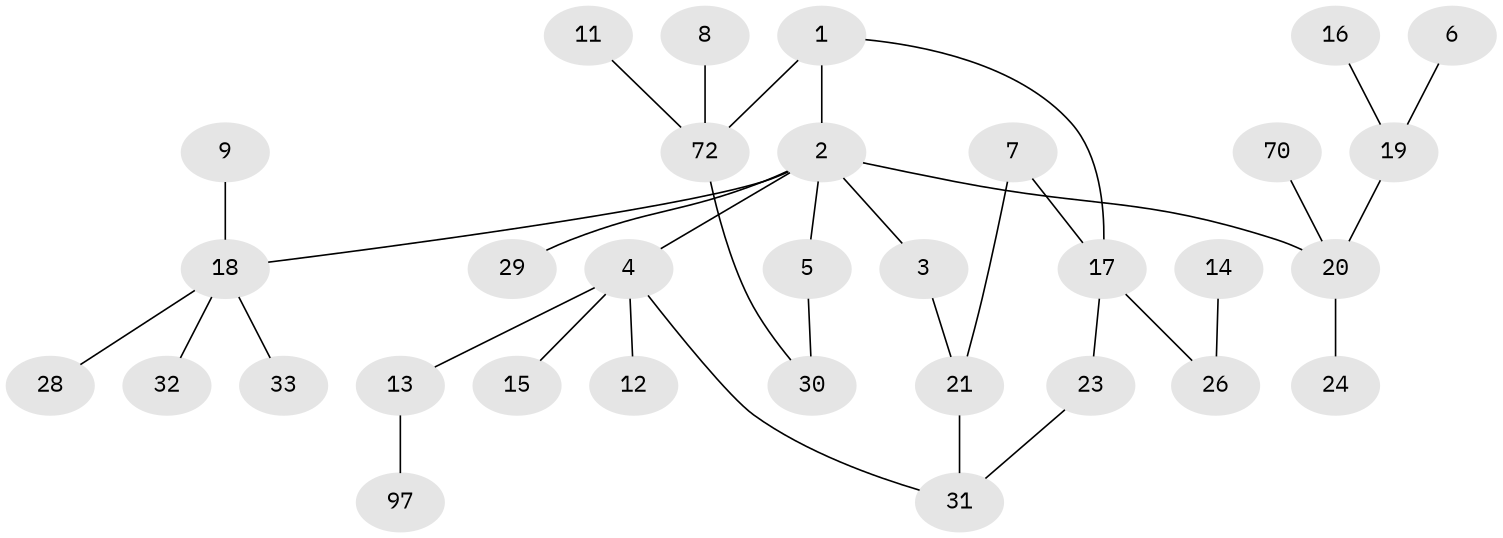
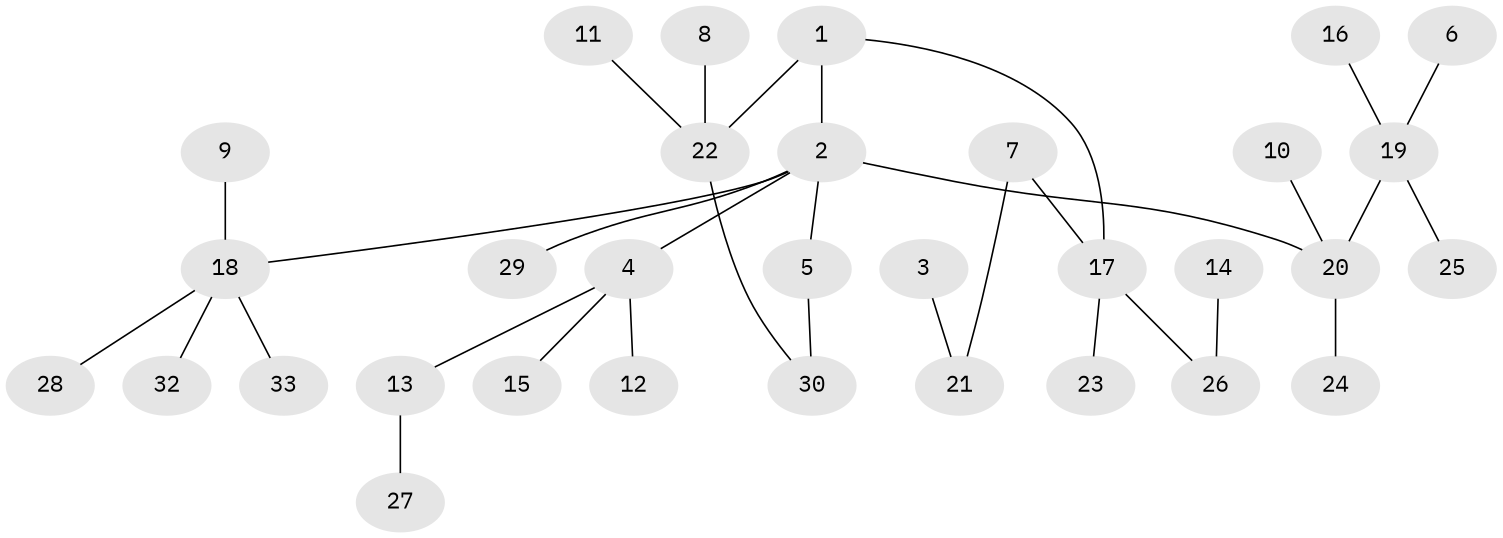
node "72": label "72" -> "22"
node "70": label "70" -> "10"
edge "2" -- "3": removed
node "25": added
node "97": label "97" -> "27"
node "31": removed
